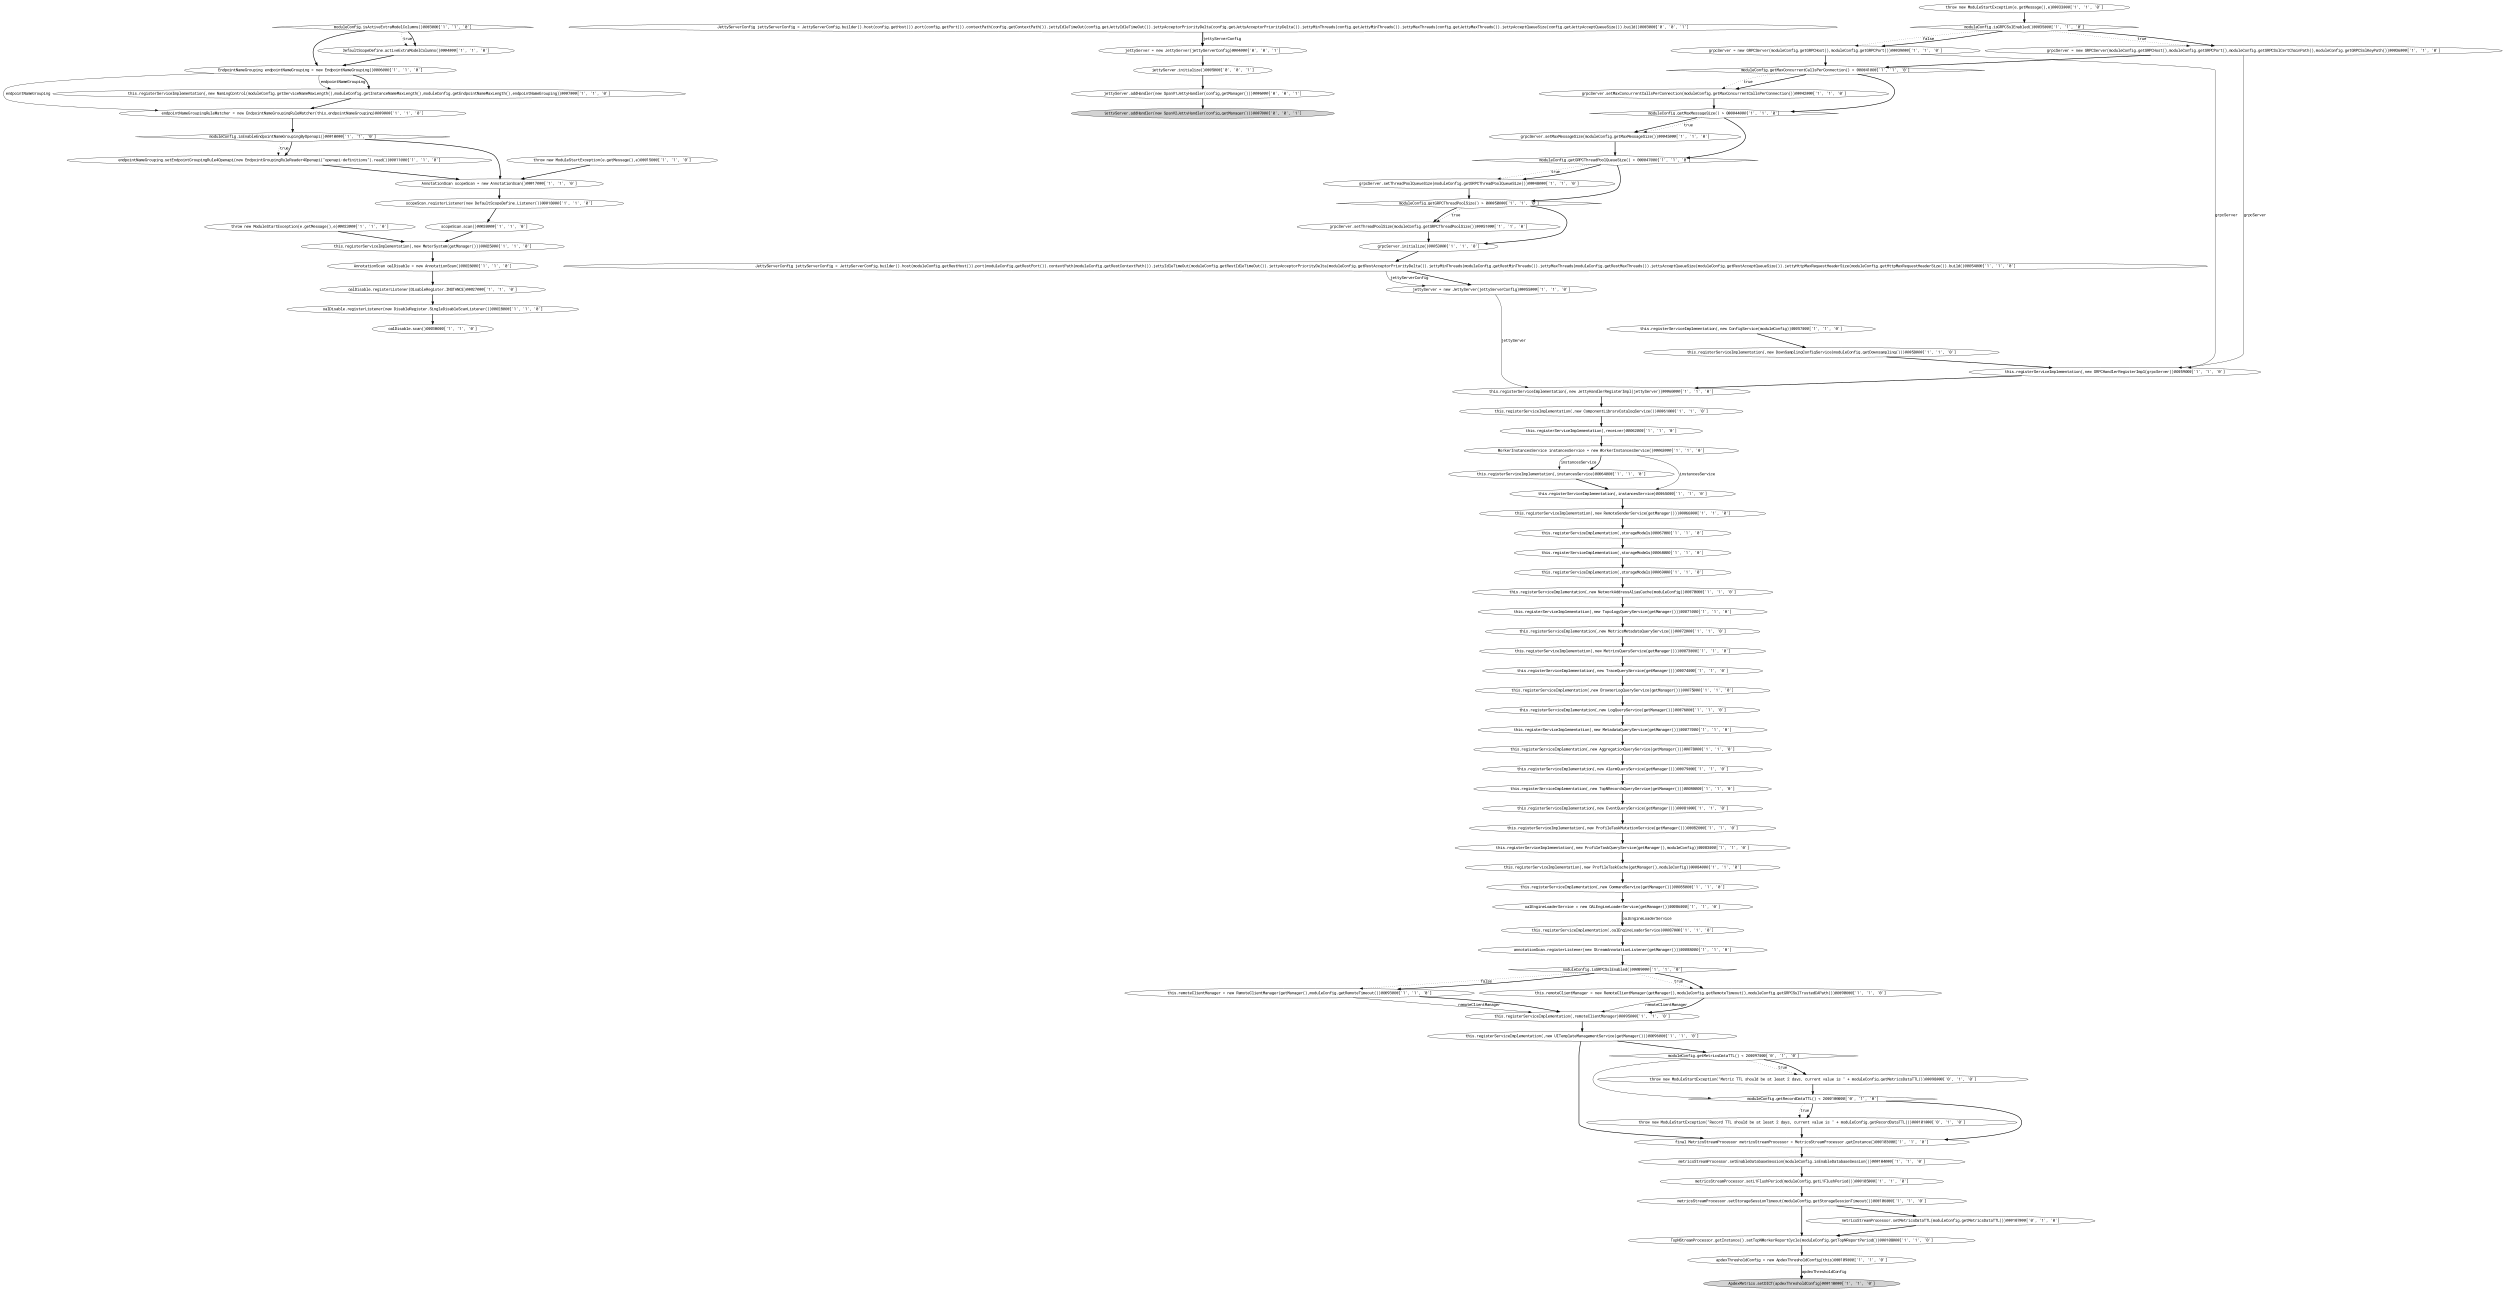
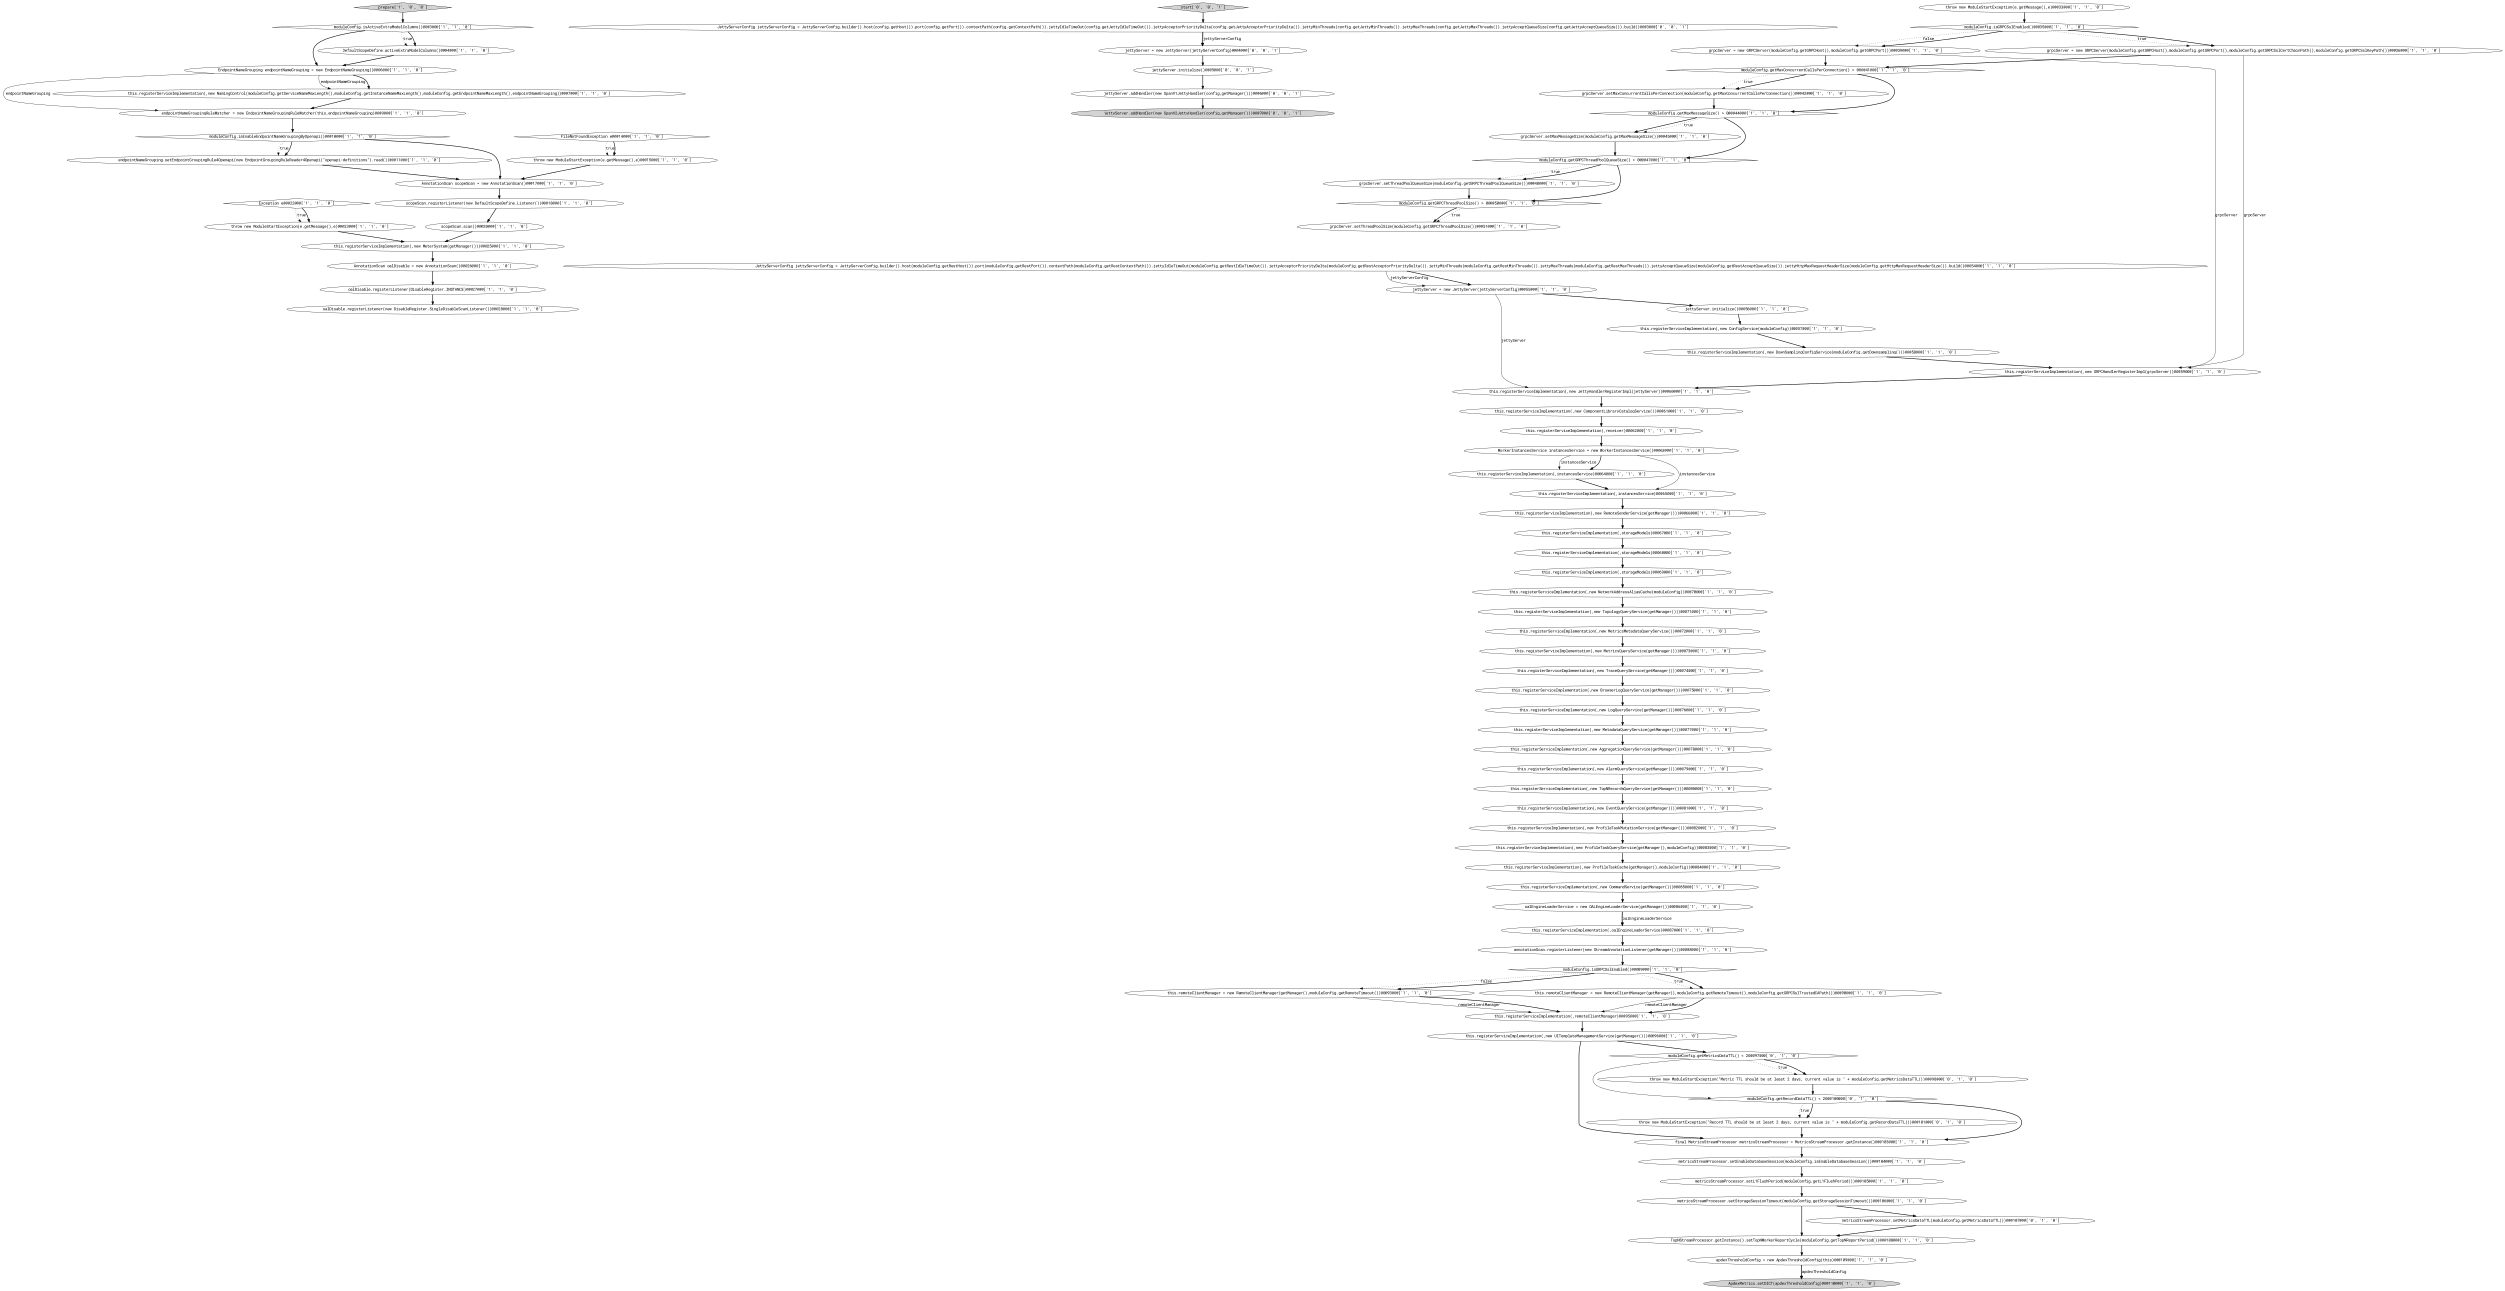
node "prepare['1', '0', '0']": added
node "start['0', '0', '1']": added
node "FileNotFoundException e@@@14@@@['1', '1', '0']": added
node "Exception e@@@22@@@['1', '1', '0']": added
node "grpcServer.initialize()@@@53@@@['1', '1', '0']": removed
node "jettyServer.initialize()@@@56@@@['1', '1', '0']": added
node "oalDisable.scan()@@@30@@@['1', '1', '0']": removed
